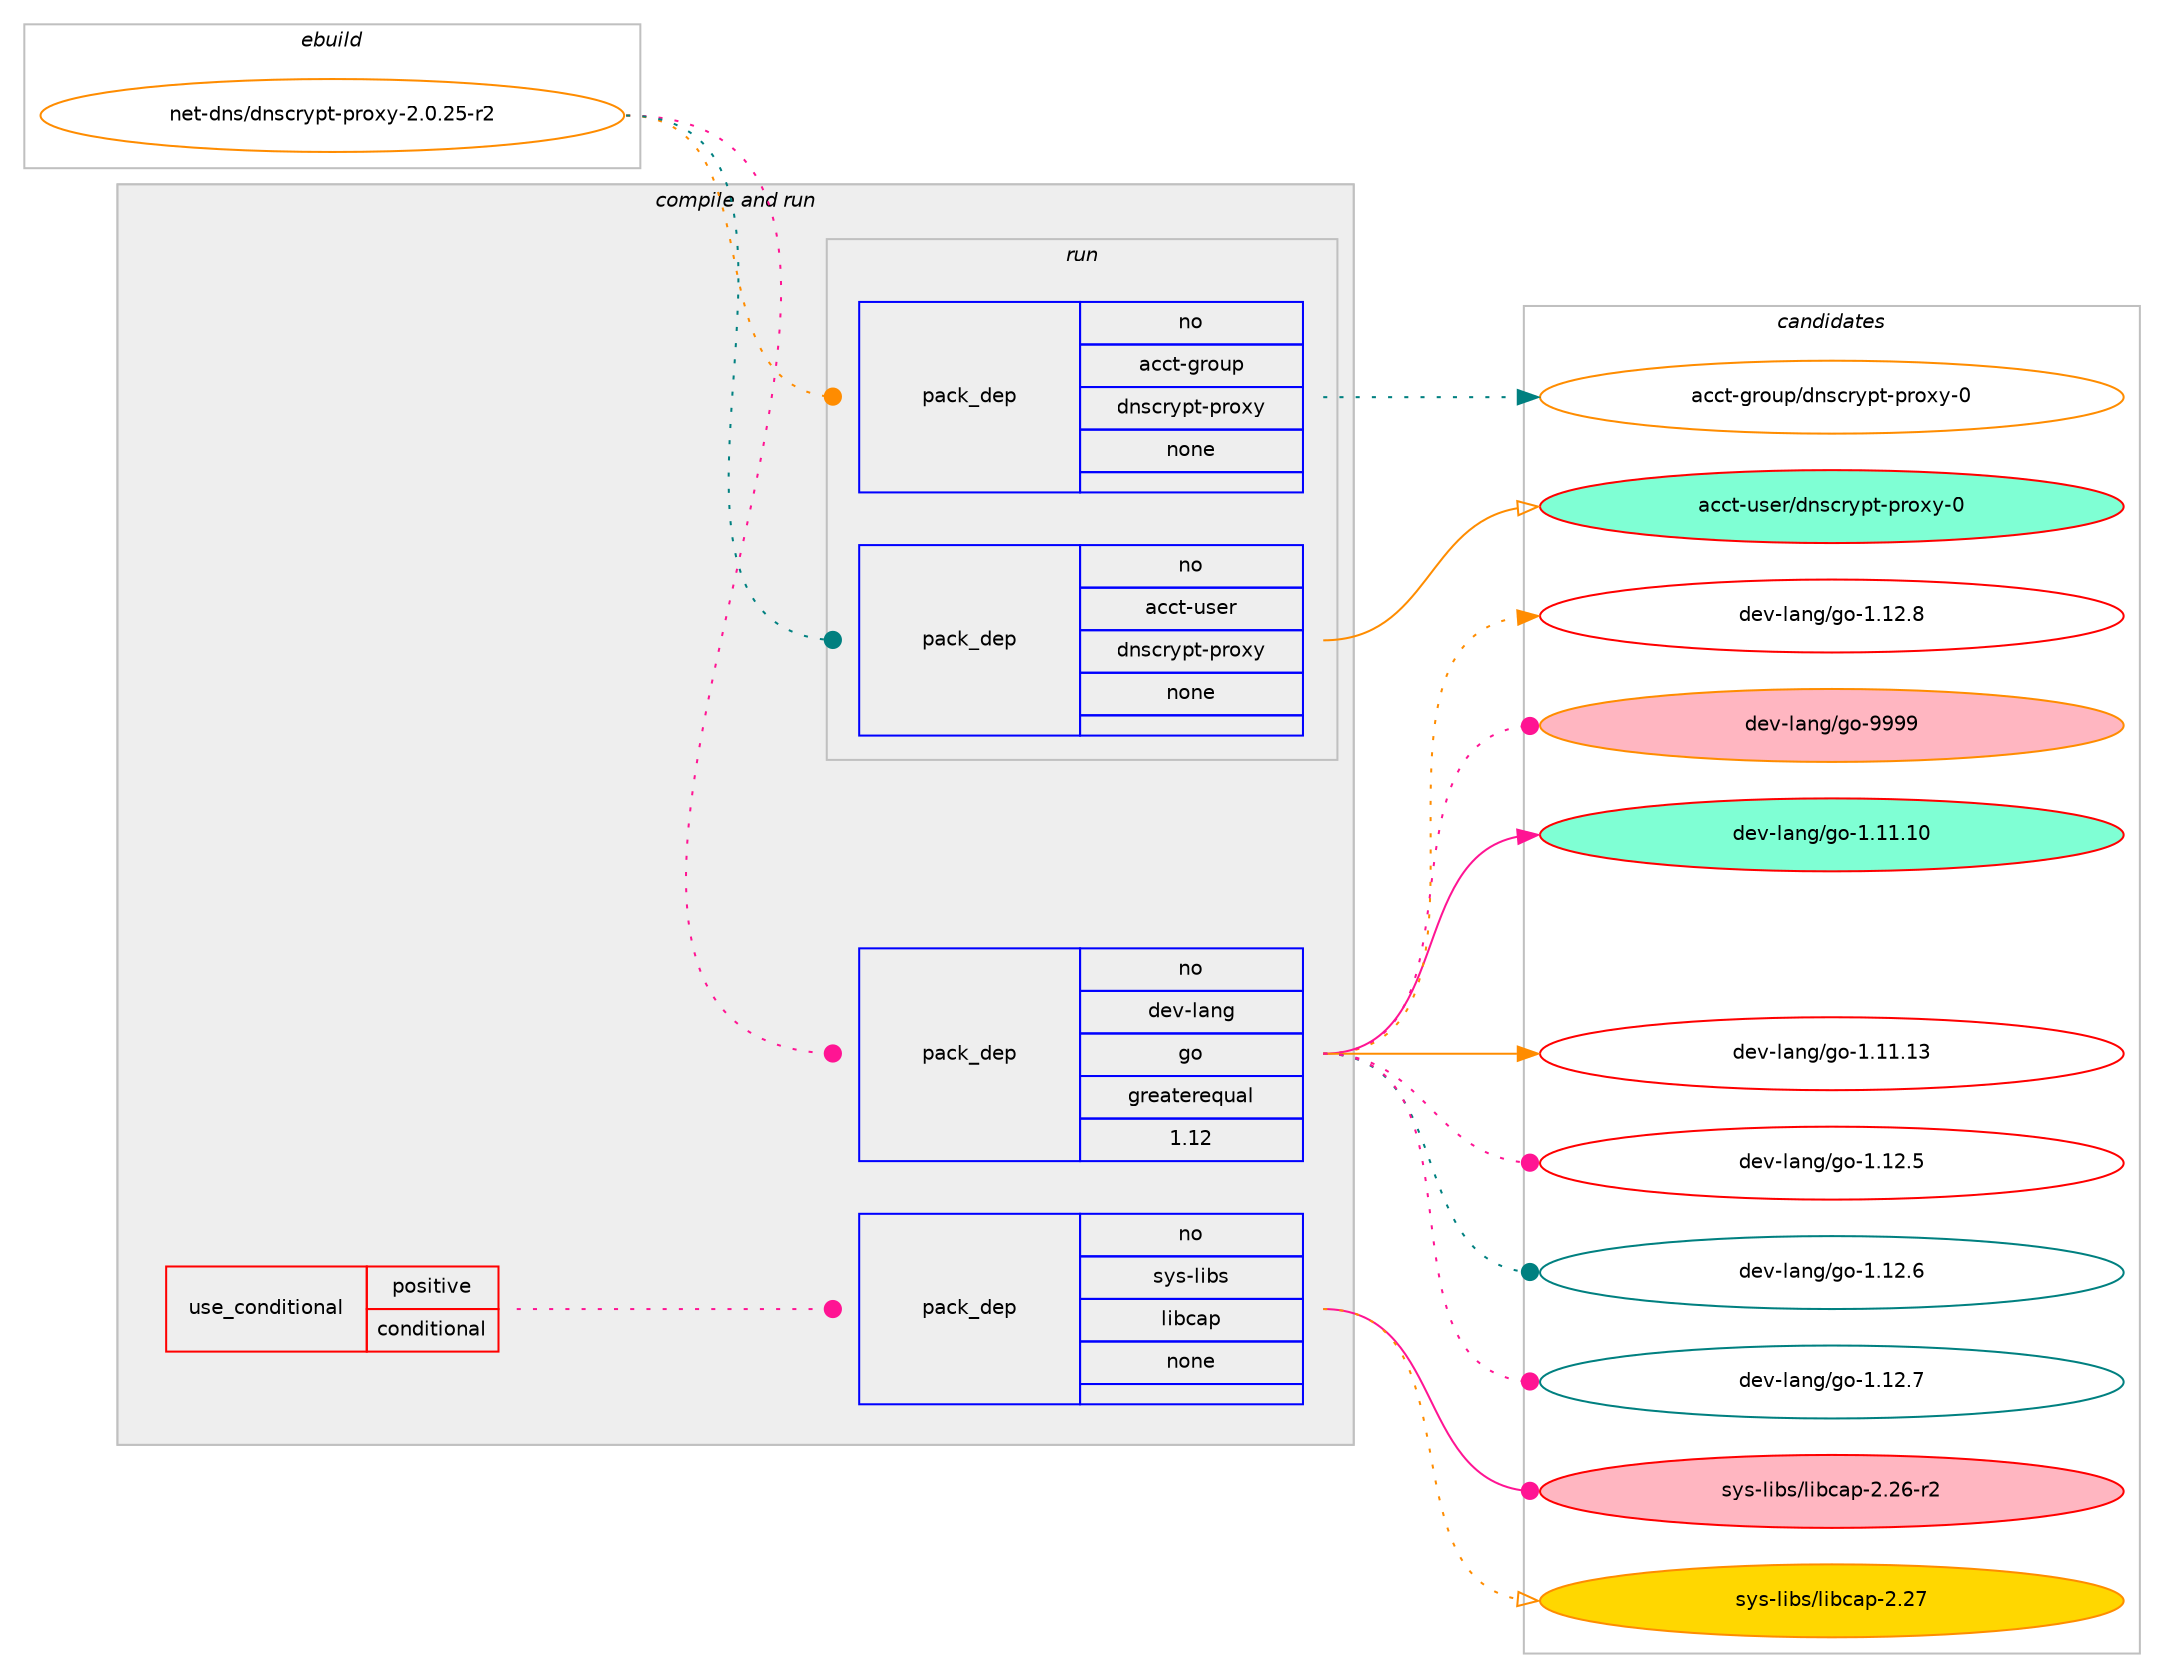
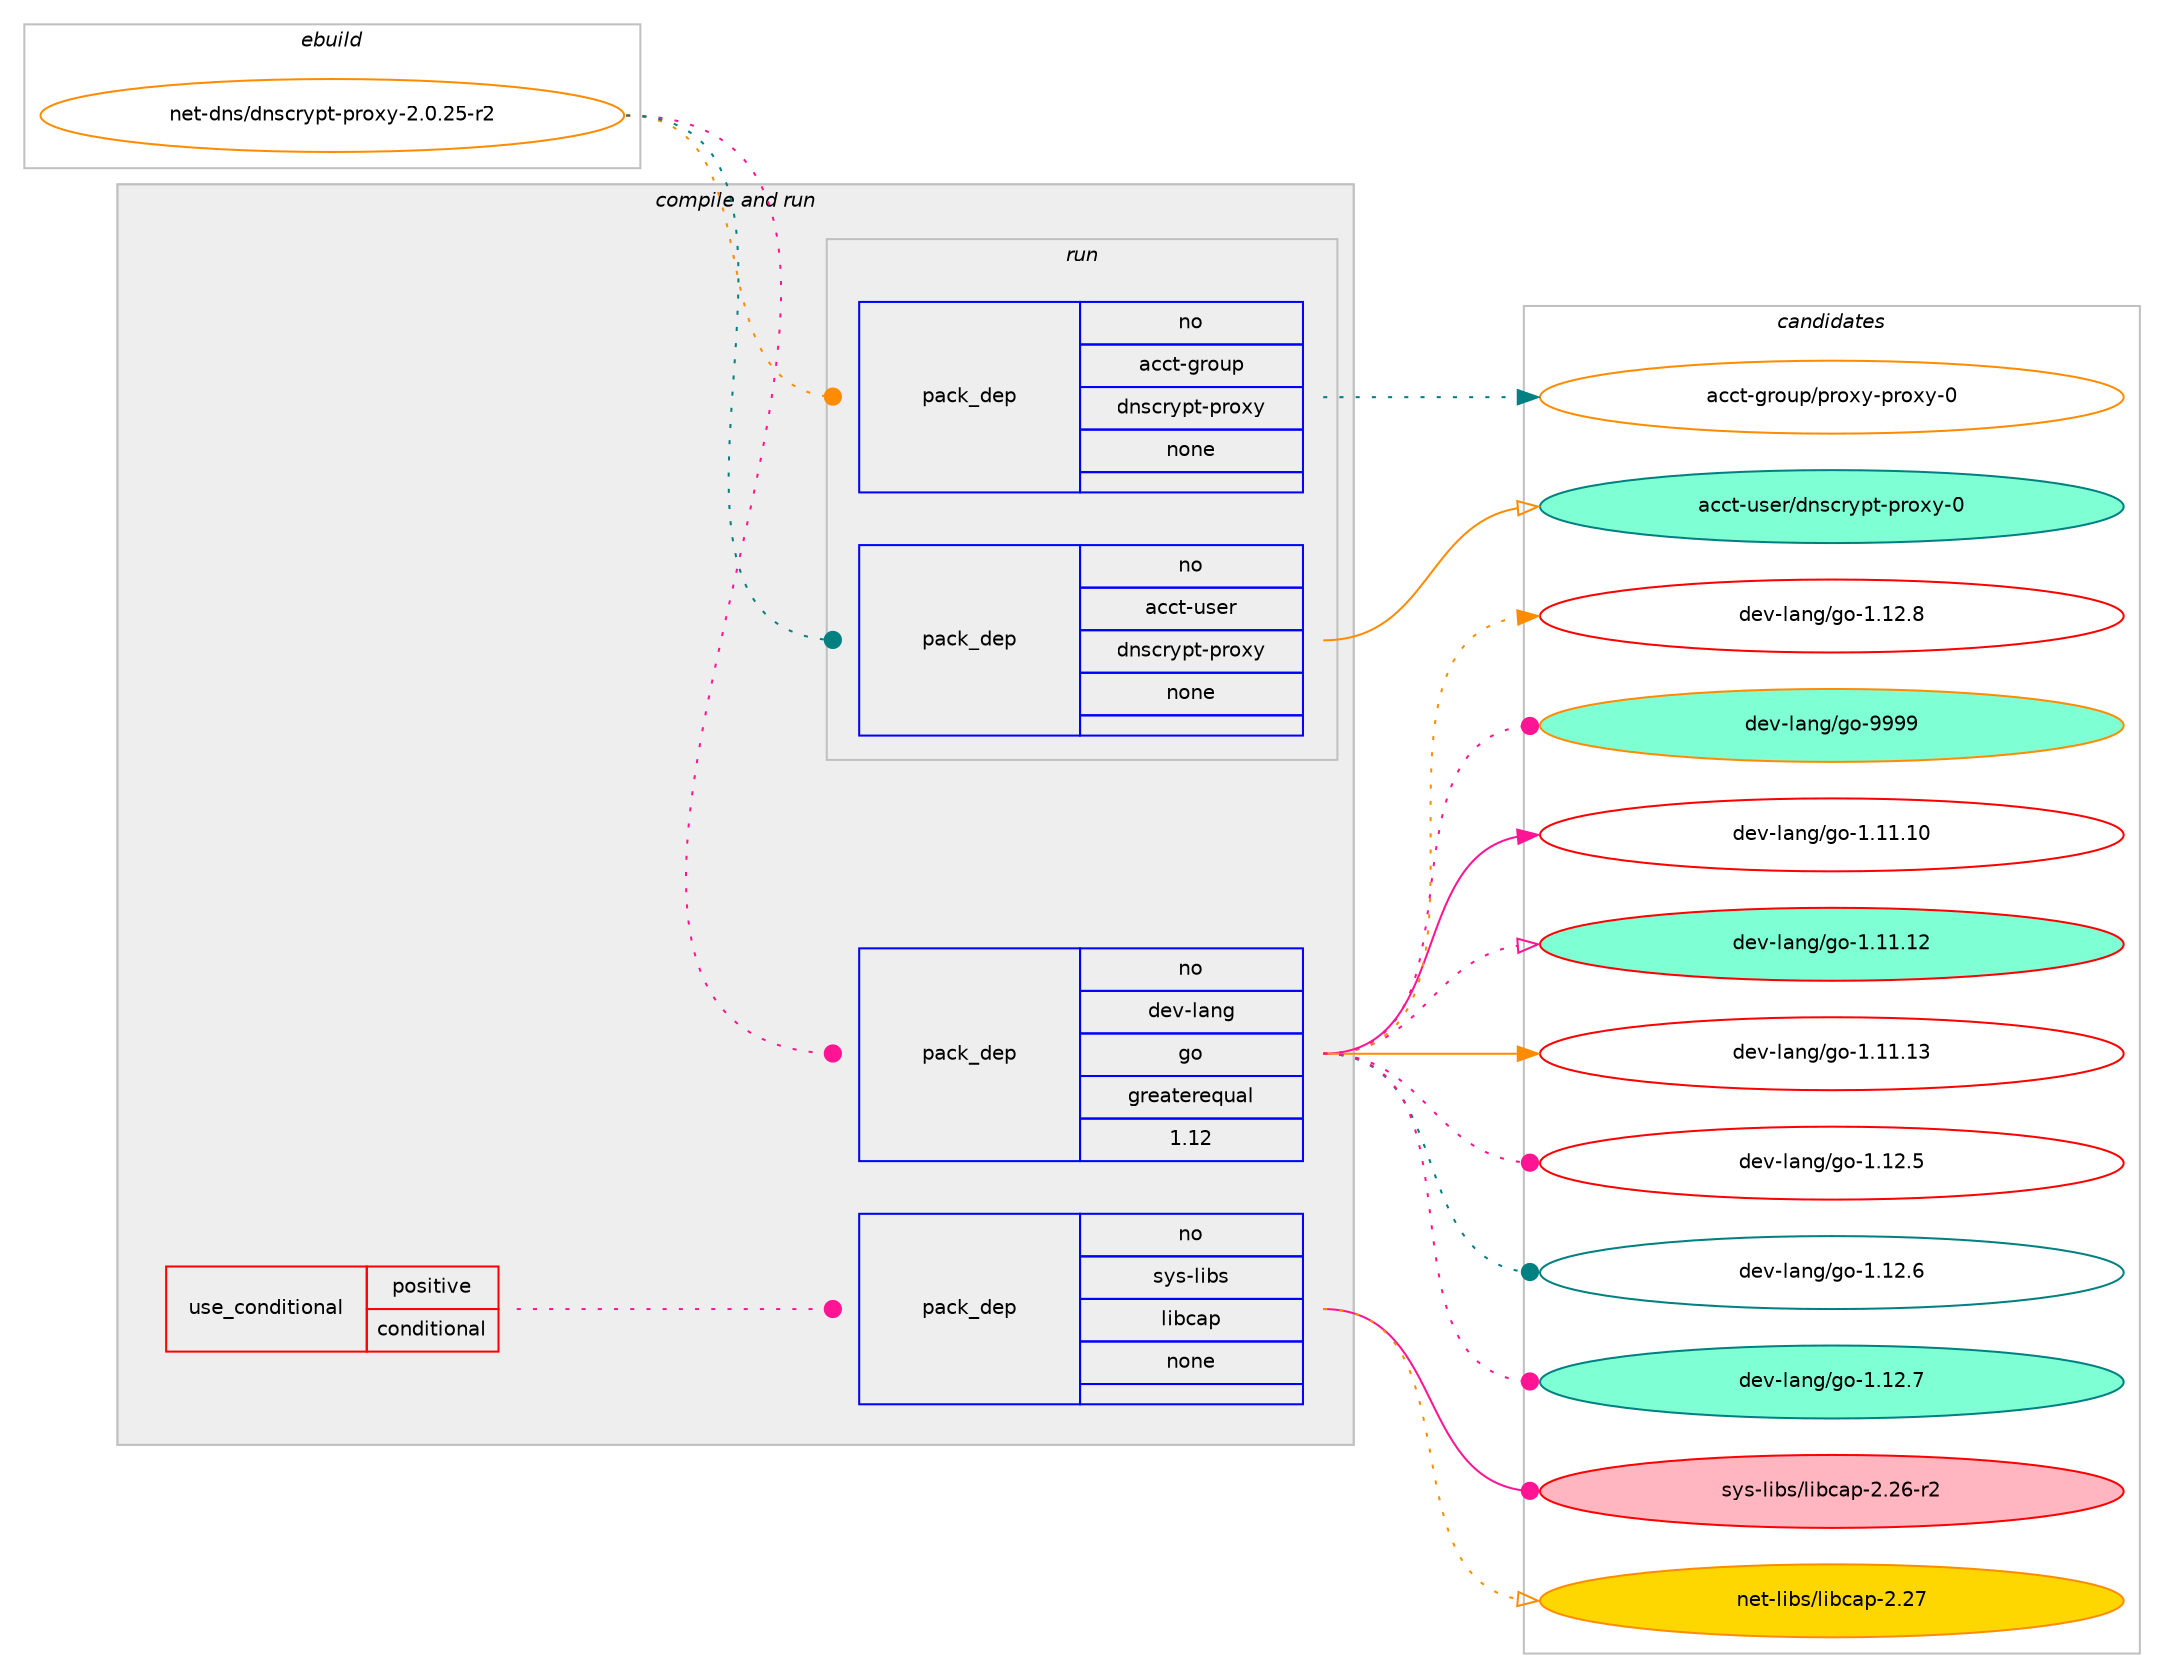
node "acct-group/dnscrypt-proxy-0": label "acct-group/dnscrypt-proxy-0" -> "acct-group/proxy-proxy-0"
node "acct-user/dnscrypt-proxy-0": color red -> teal
node "dev-lang/go-9999": fillcolor lightpink -> aquamarine
node "dev-lang/go-1.11.10": fillcolor aquamarine -> white
node "dev-lang/go-1.11.12": added
node "dev-lang/go-1.12.7": fillcolor white -> aquamarine
node "sys-libs/libcap-2.27": label "sys-libs/libcap-2.27" -> "net-libs/libcap-2.27"
